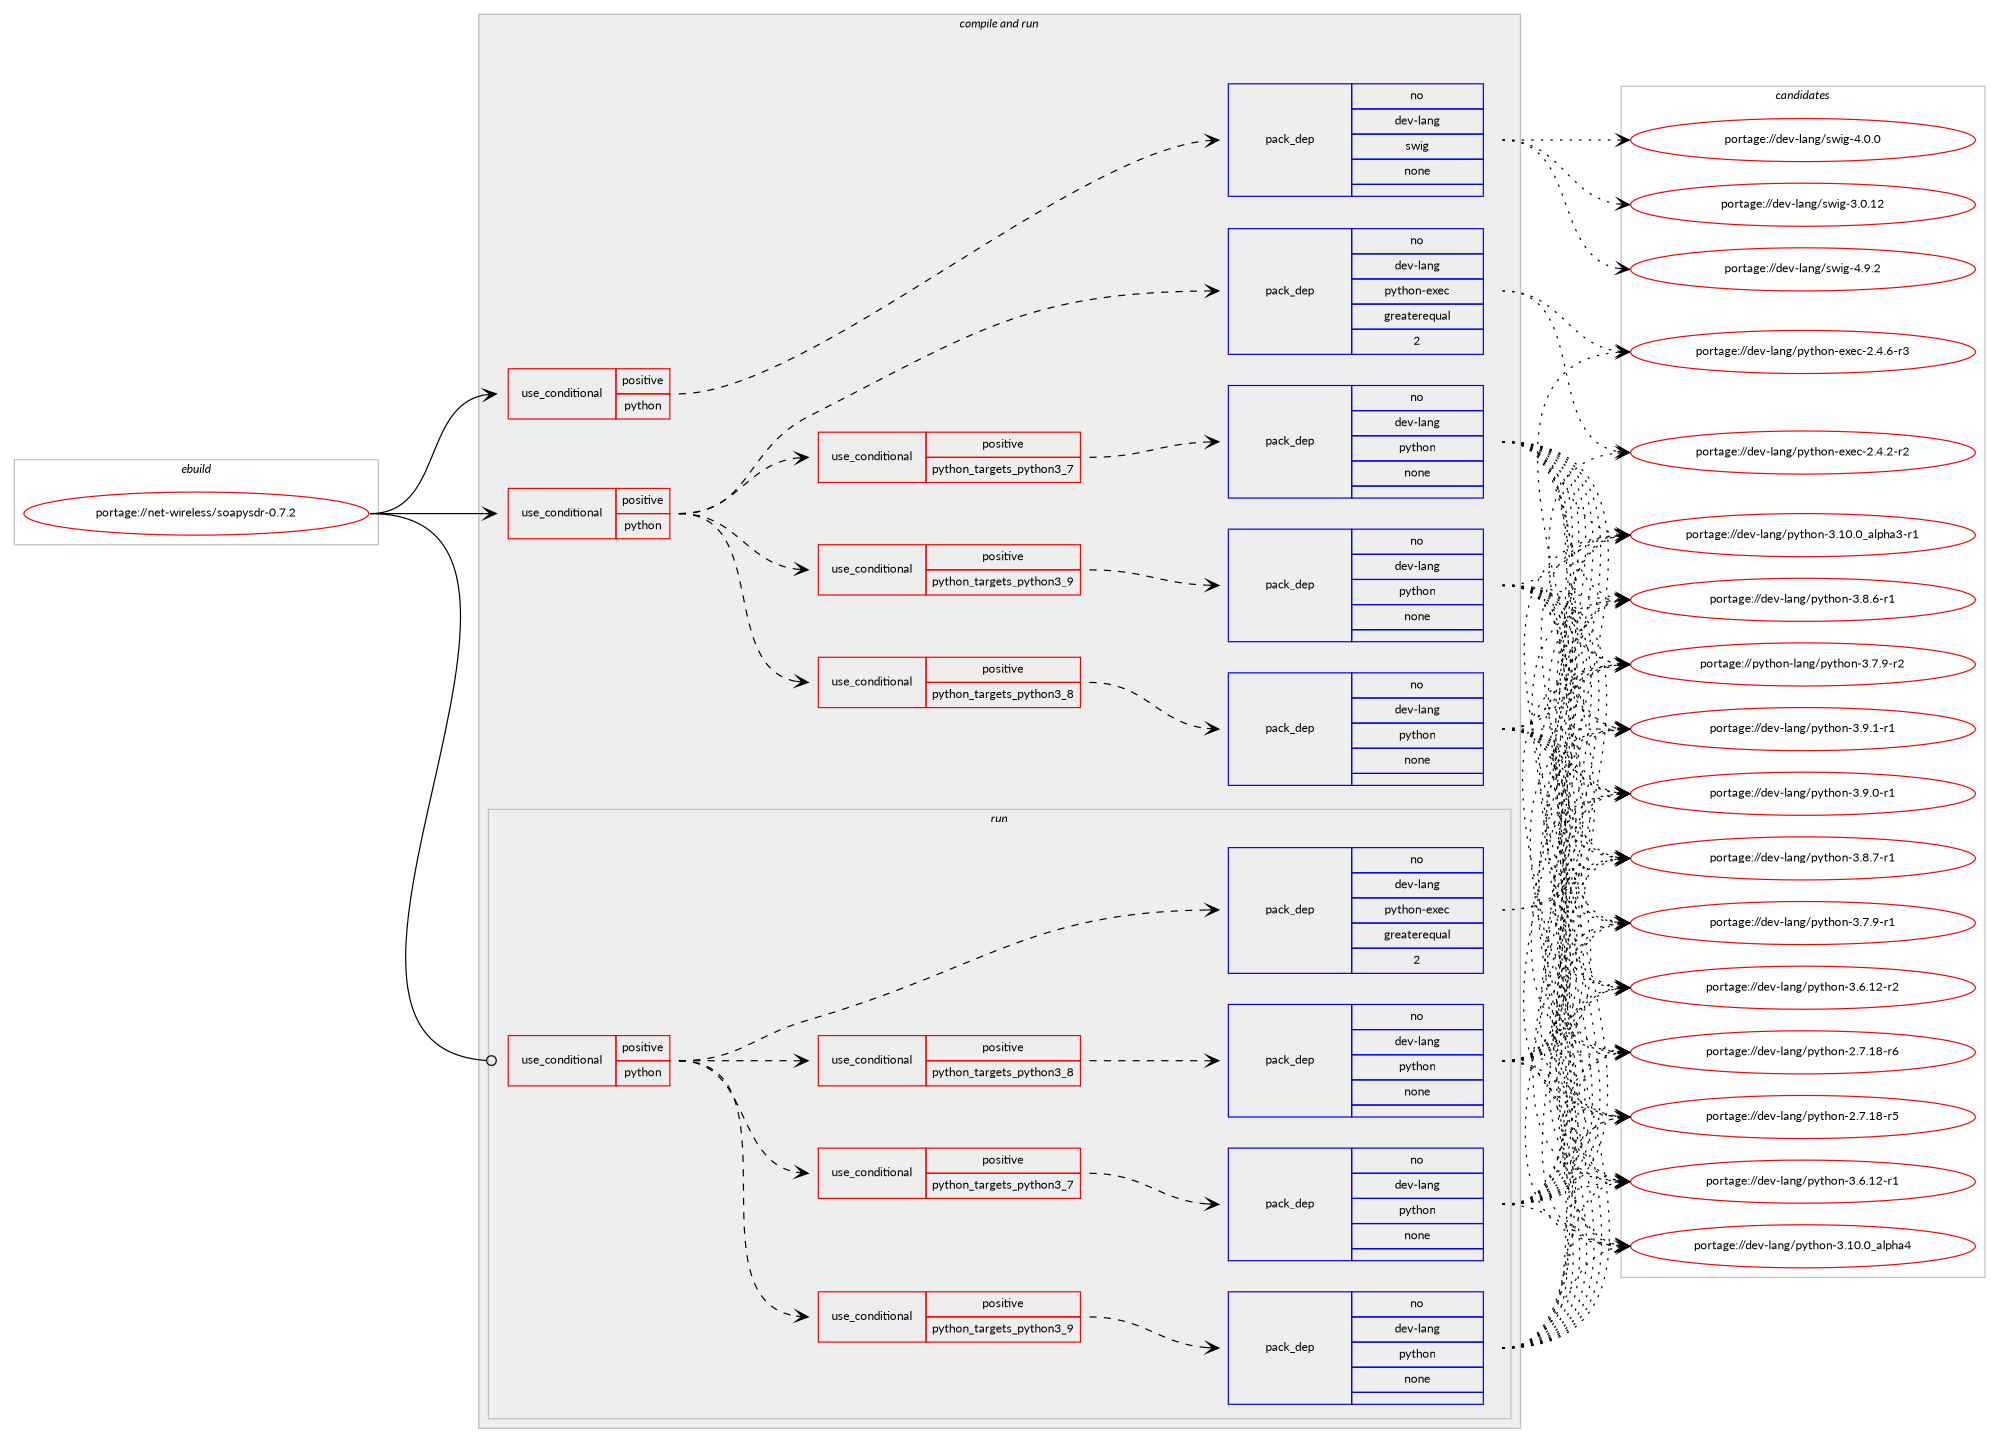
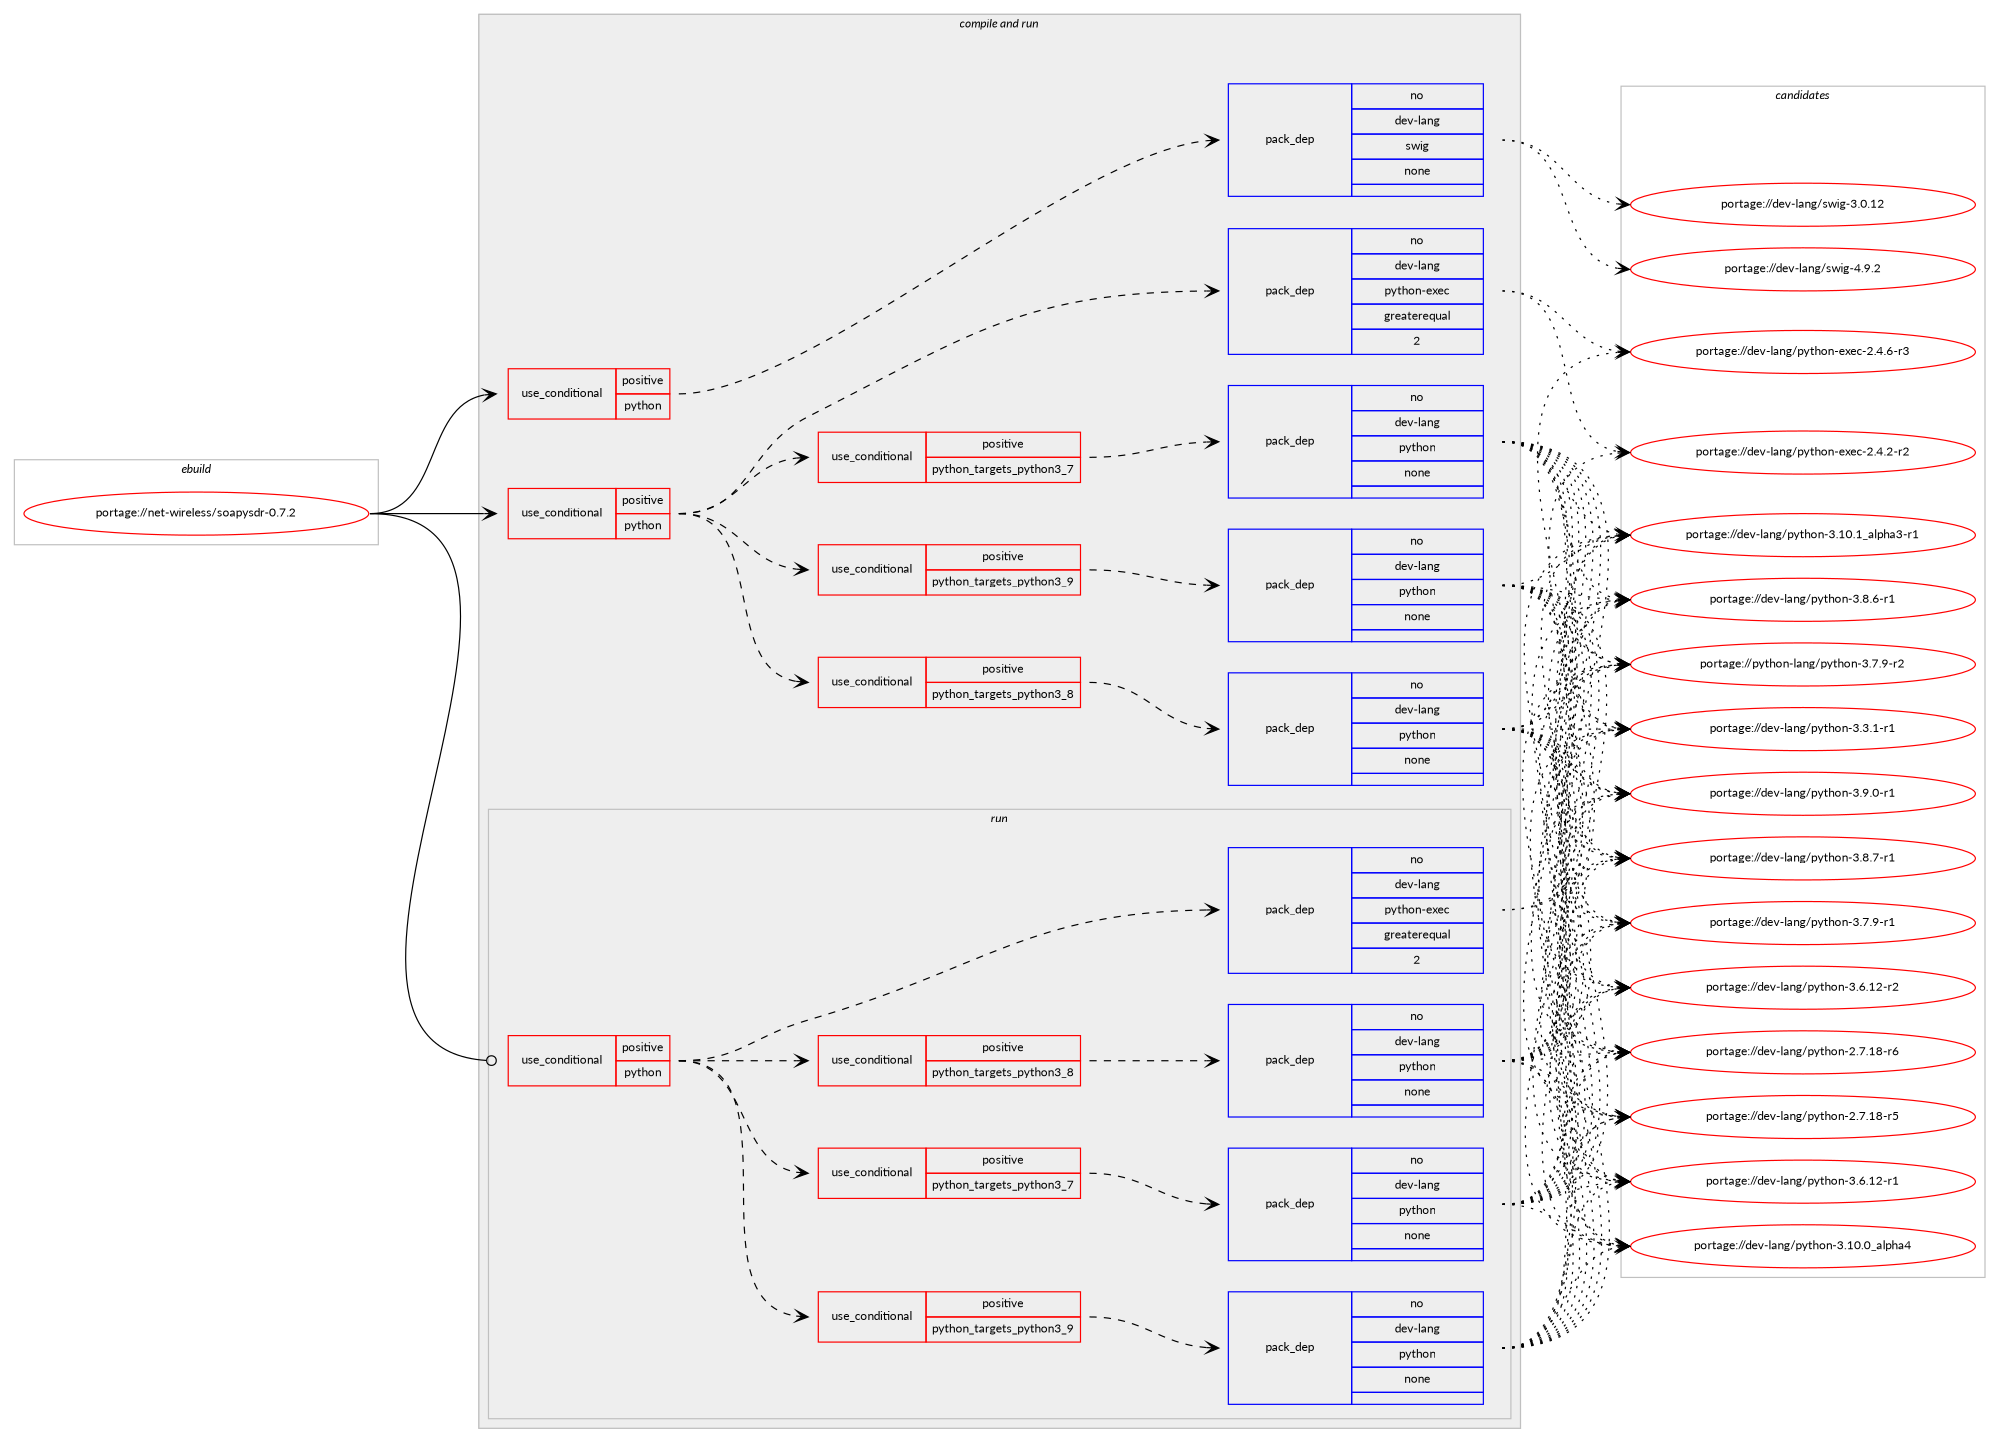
node "portage://dev-lang/swig-4.0.0": removed
node "portage://dev-lang/python-3.10.0_alpha3-r1": label "portage://dev-lang/python-3.10.0_alpha3-r1" -> "portage://dev-lang/python-3.10.1_alpha3-r1"
node "portage://dev-lang/python-3.9.1-r1": label "portage://dev-lang/python-3.9.1-r1" -> "portage://dev-lang/python-3.3.1-r1"
